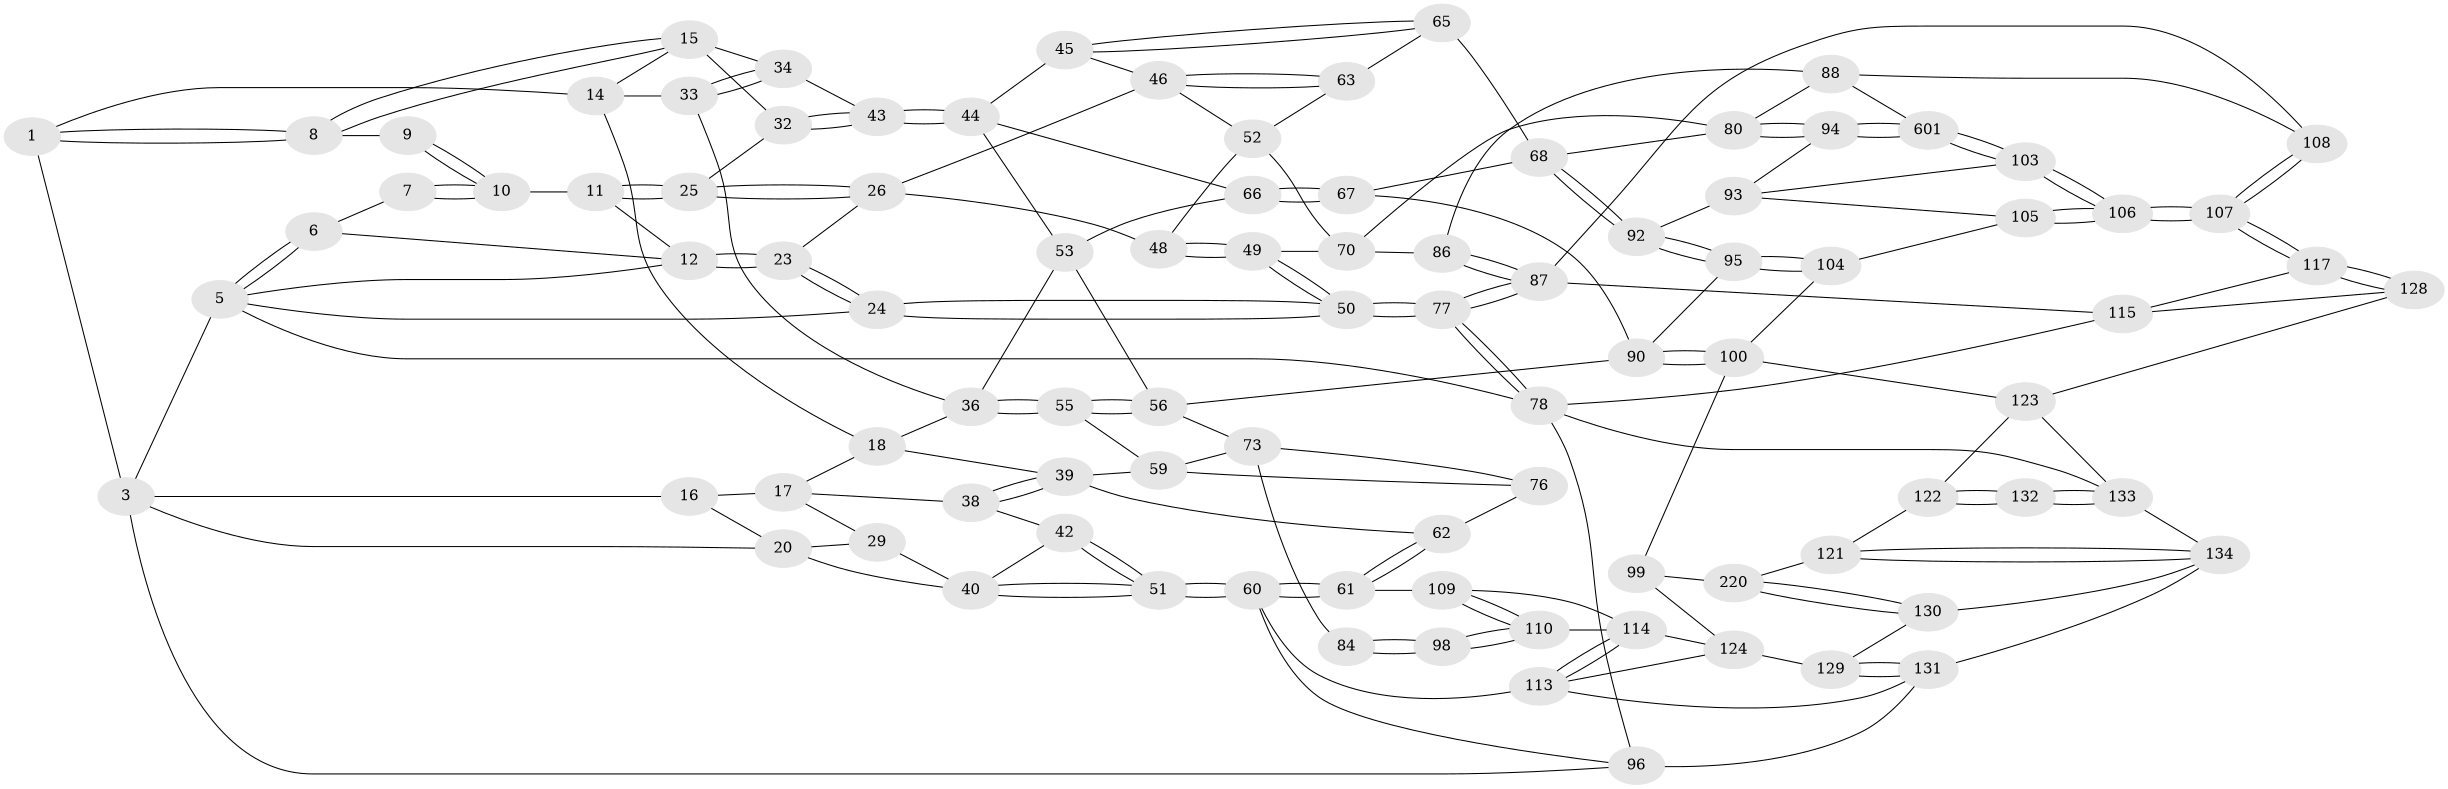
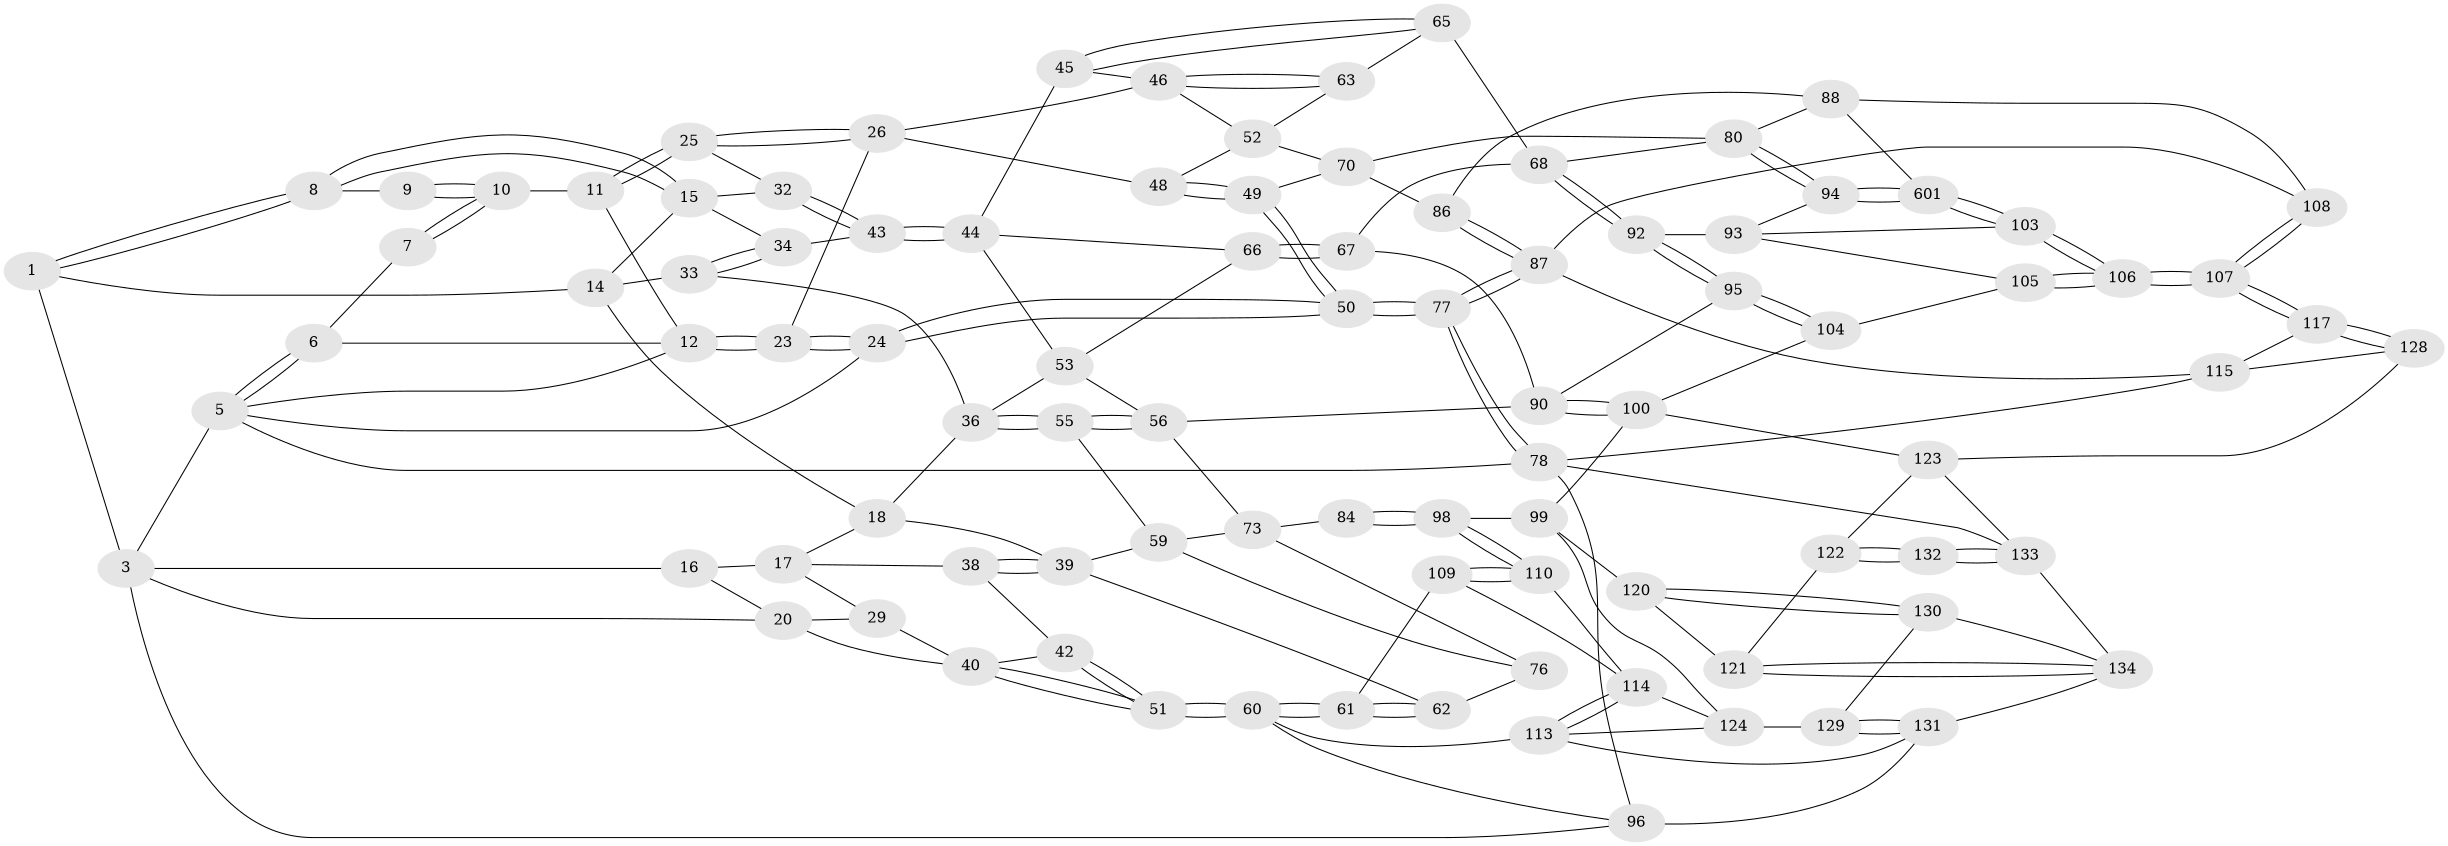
edge "98" -- "99": added
node "220": label "220" -> "120"
